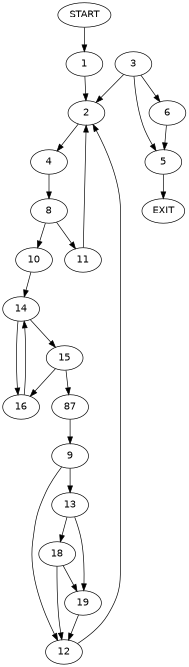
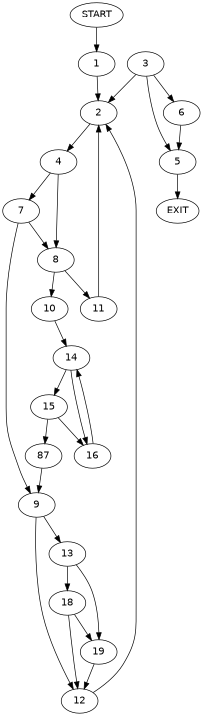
node "7": added
